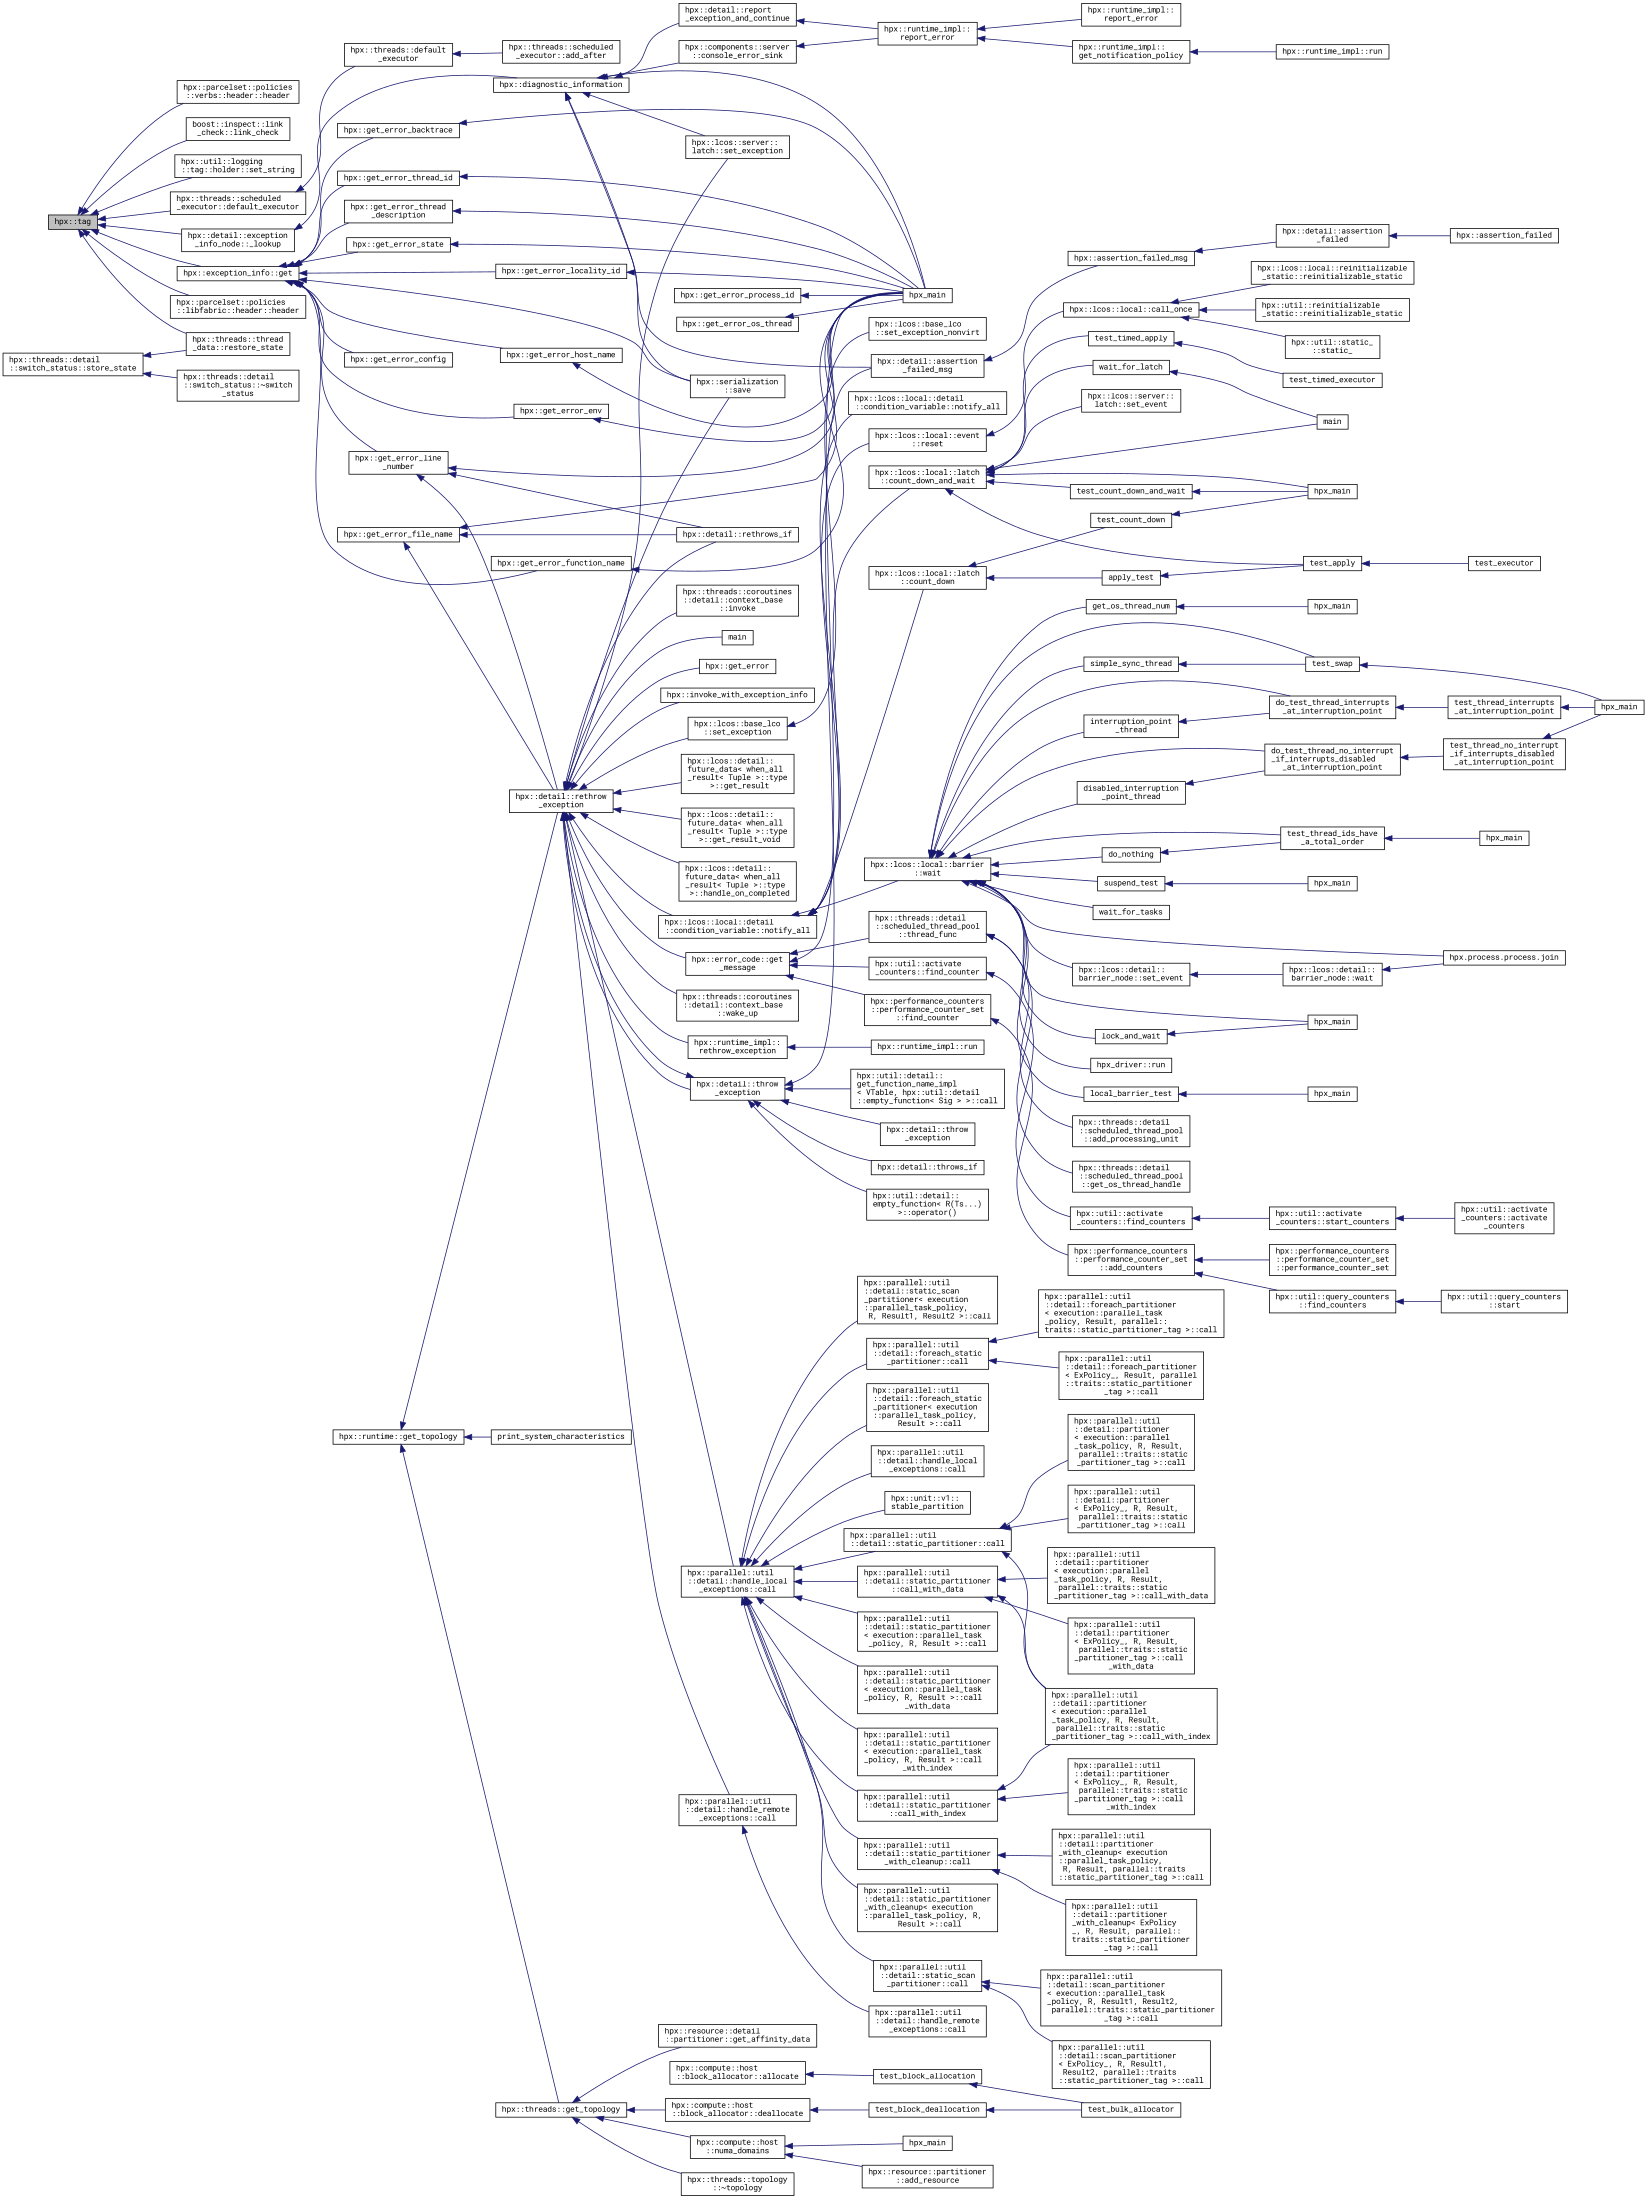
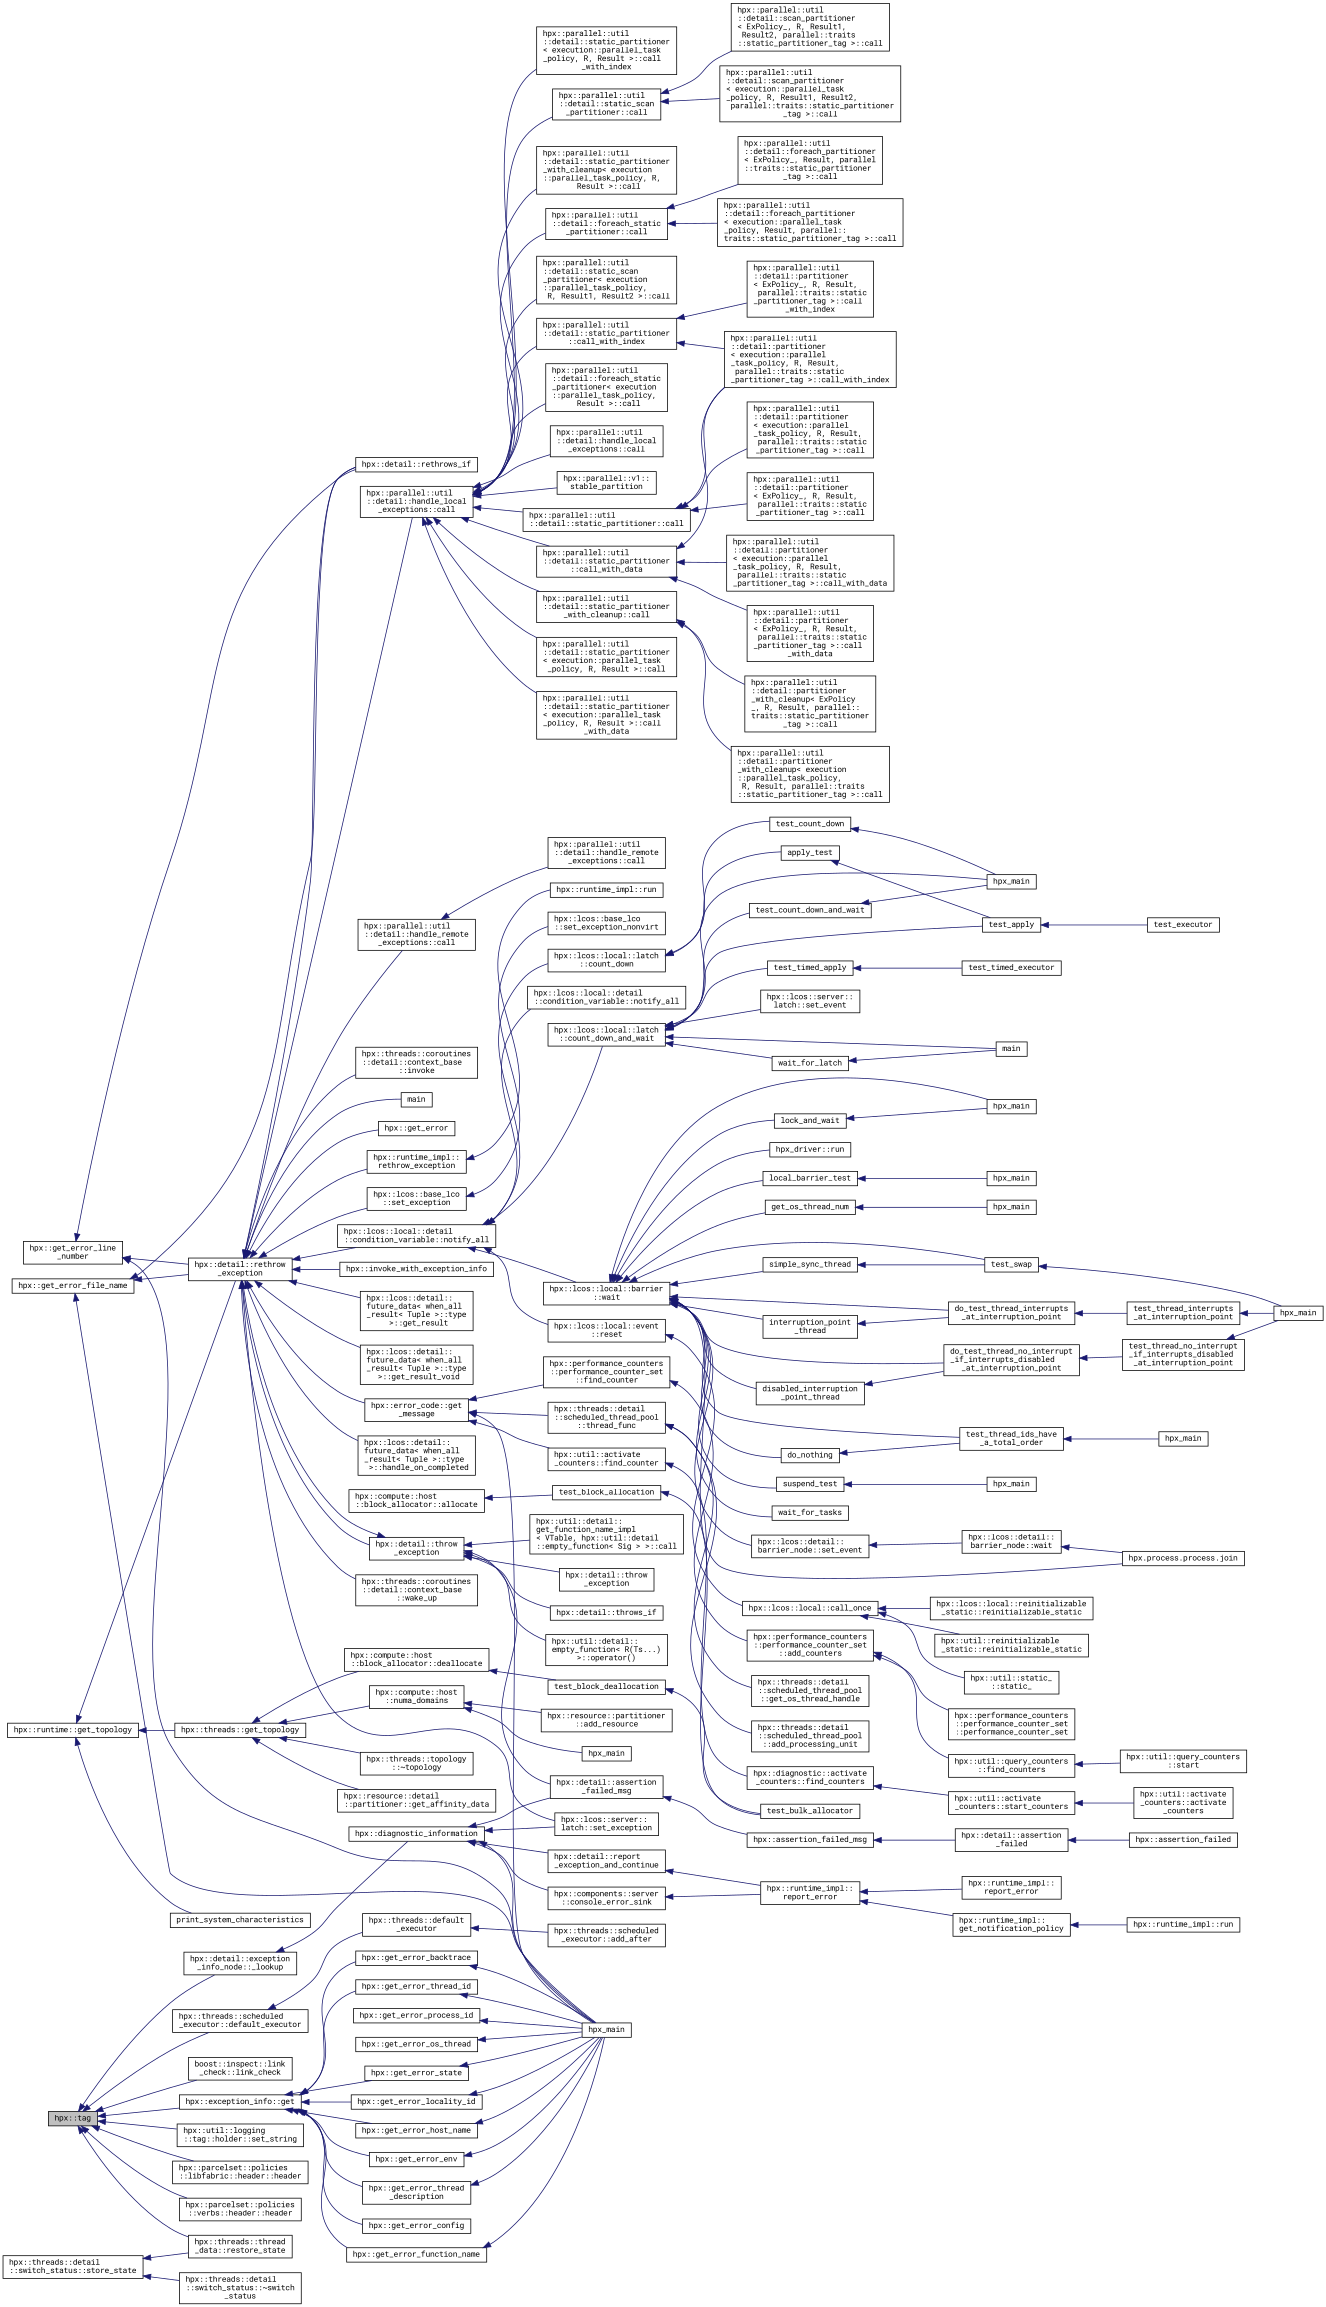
node "hpx::serialization ::save": removed
edge "hpx::get_error_line _number" -> "hpx::exception_info::get": removed
node "hpx::util::activate _counters::find_counters": label "hpx::util::activate _counters::find_counters" -> "hpx::diagnostic::activate _counters::find_counters"
node "hpx::unit::v1:: stable_partition": label "hpx::unit::v1:: stable_partition" -> "hpx::parallel::v1:: stable_partition"
